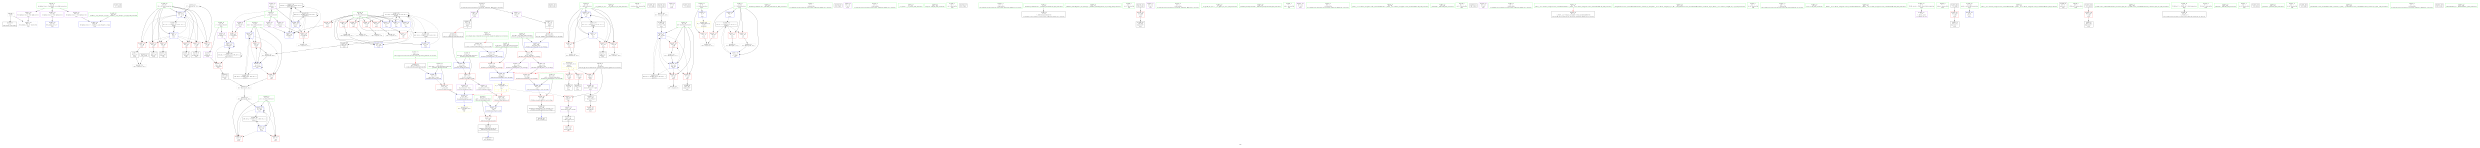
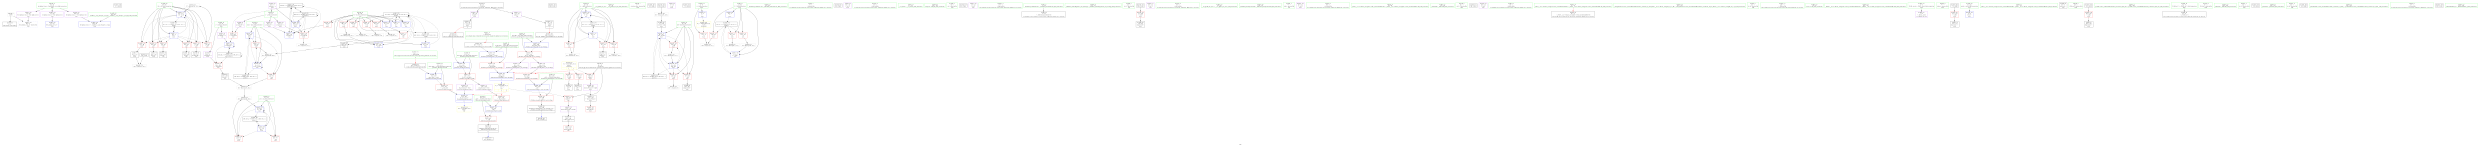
node "NodeID: 100": added
